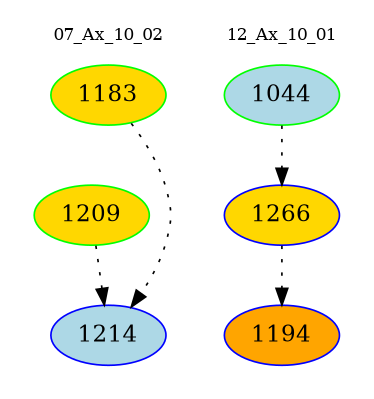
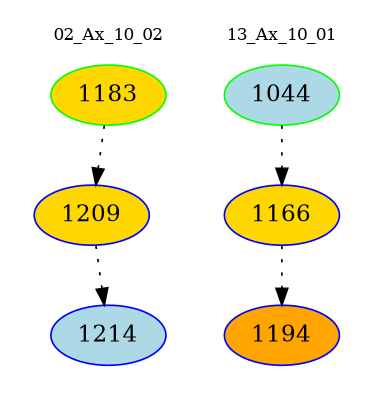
cluster "07_Ax_10_02": label "07_Ax_10_02" -> "02_Ax_10_02"
cluster "12_Ax_10_01": label "12_Ax_10_01" -> "13_Ax_10_01"
edge "1183" -> "1214": now "1183" -> "1209"
node "1209": color green -> blue
node "1266": label "1266" -> "1166"
